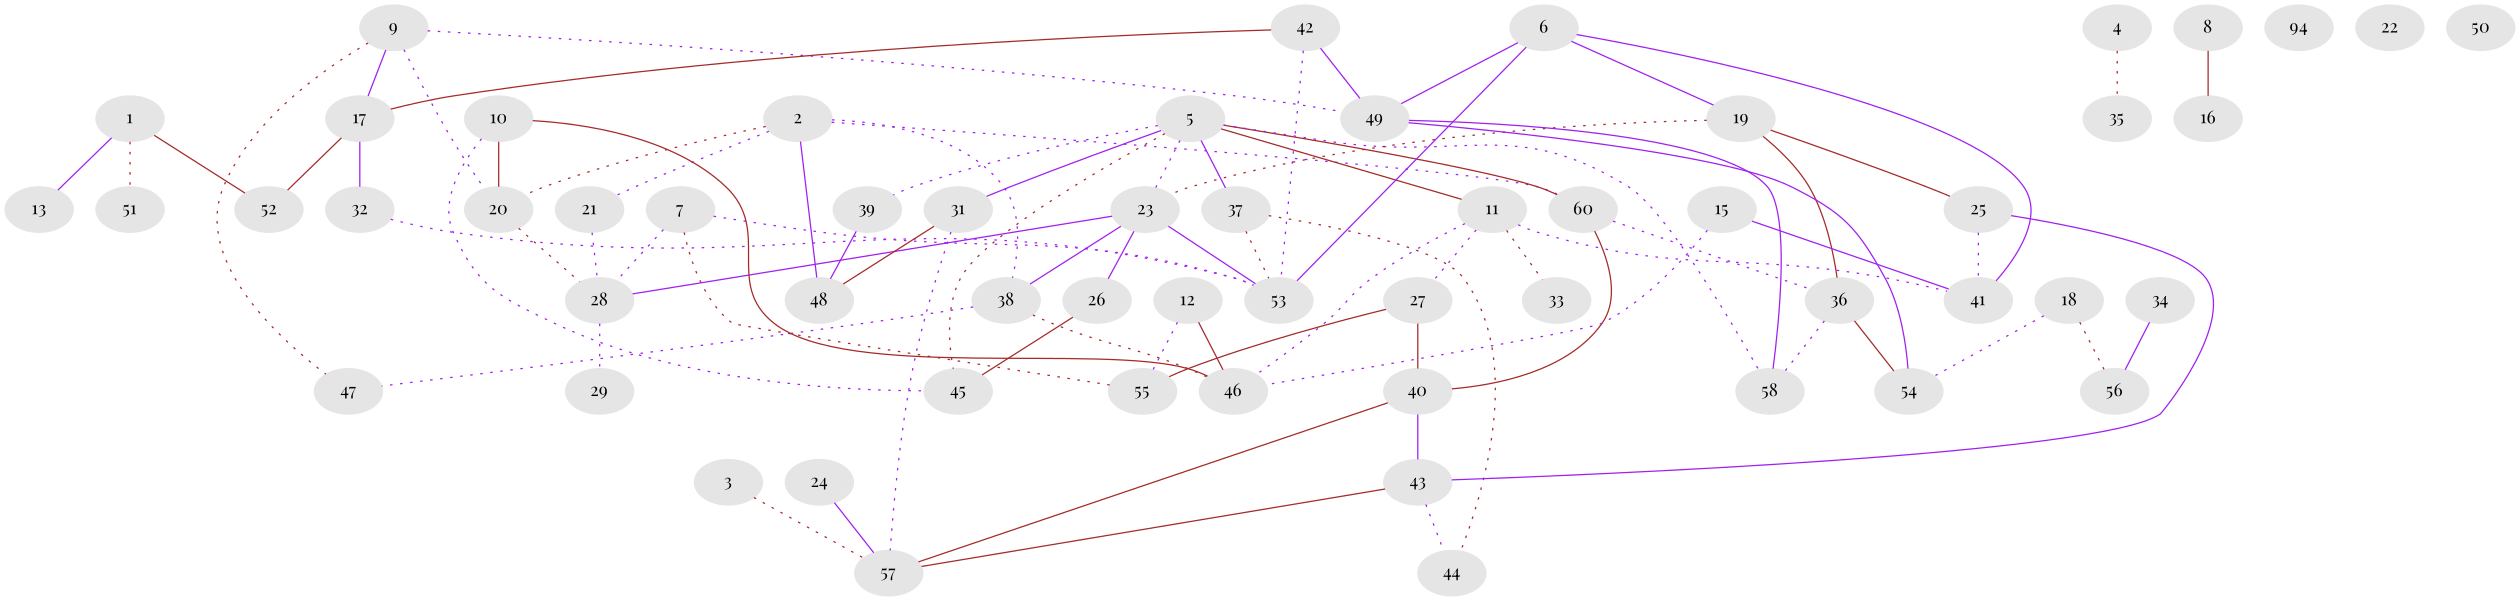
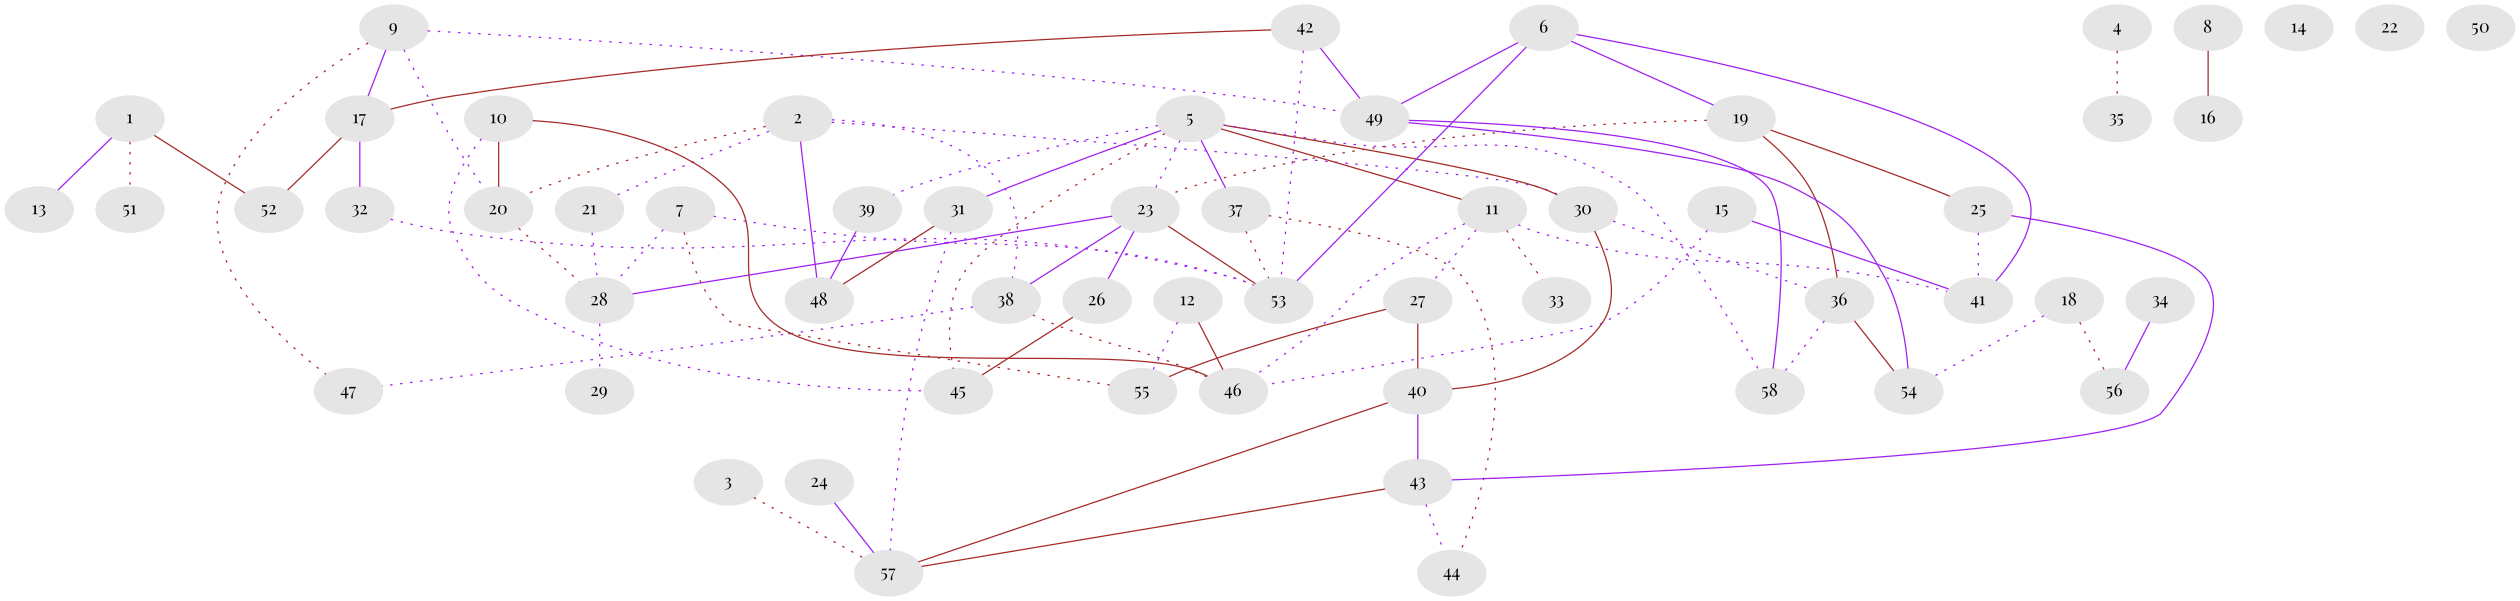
node "94": label "94" -> "14"
node "60": label "60" -> "30"
edge "23" -- "53": color purple -> brown
